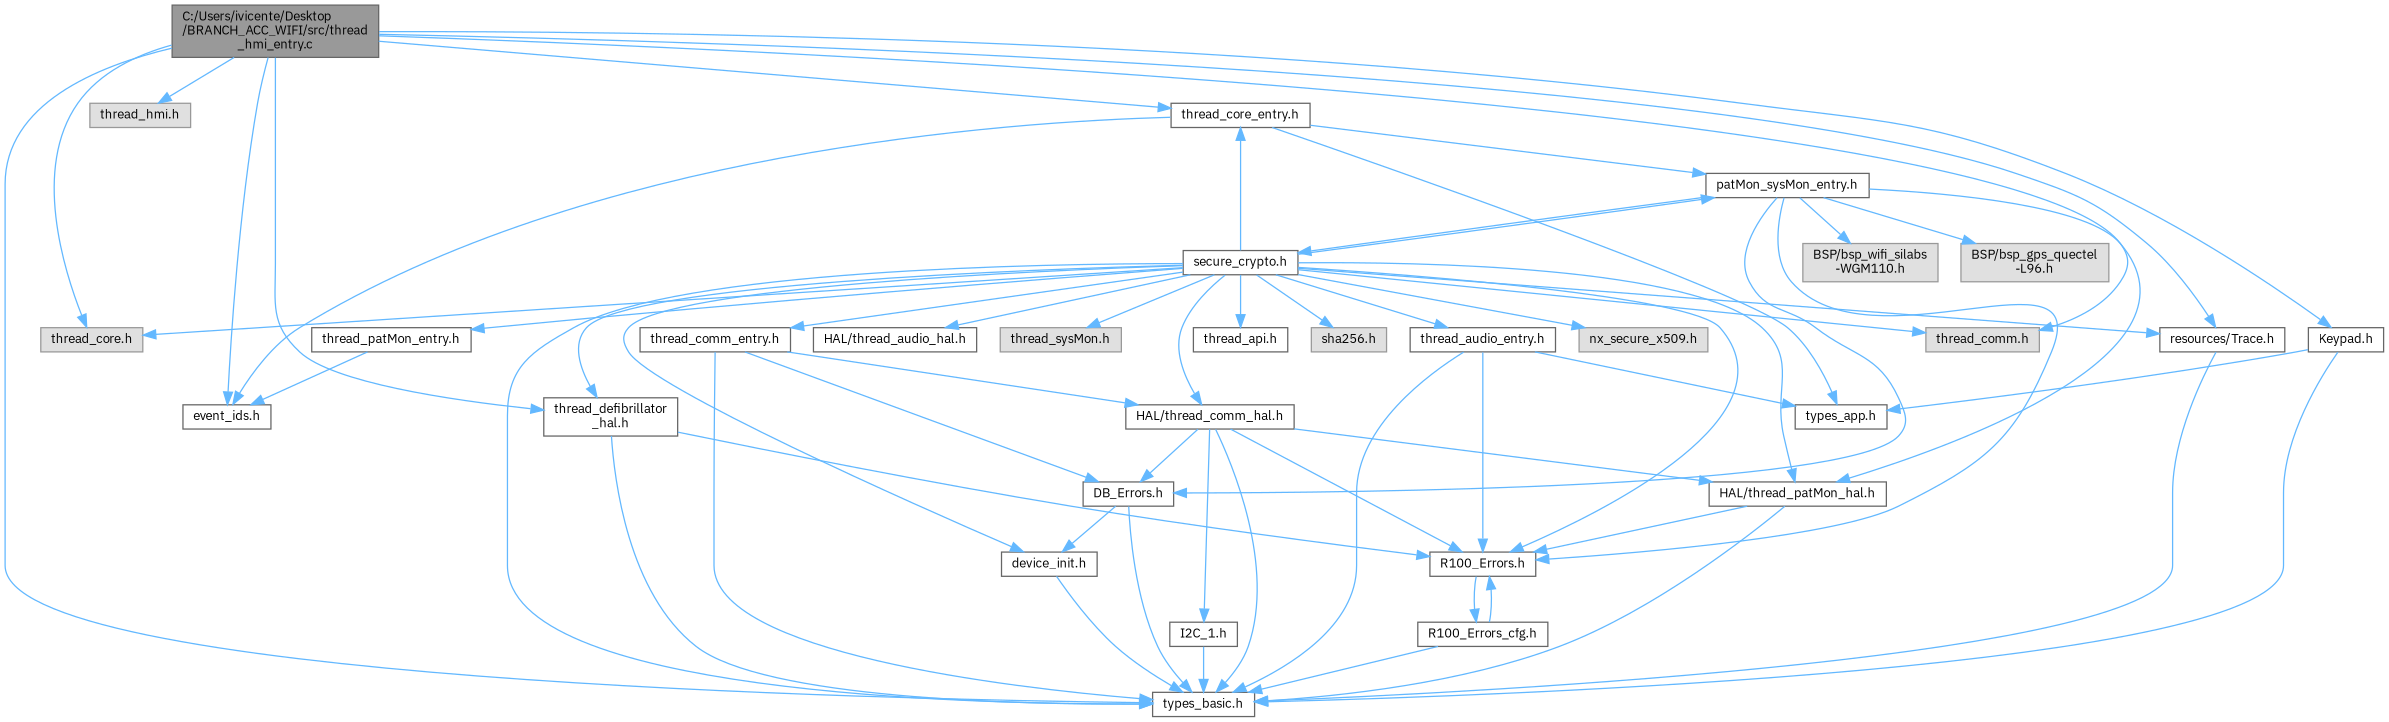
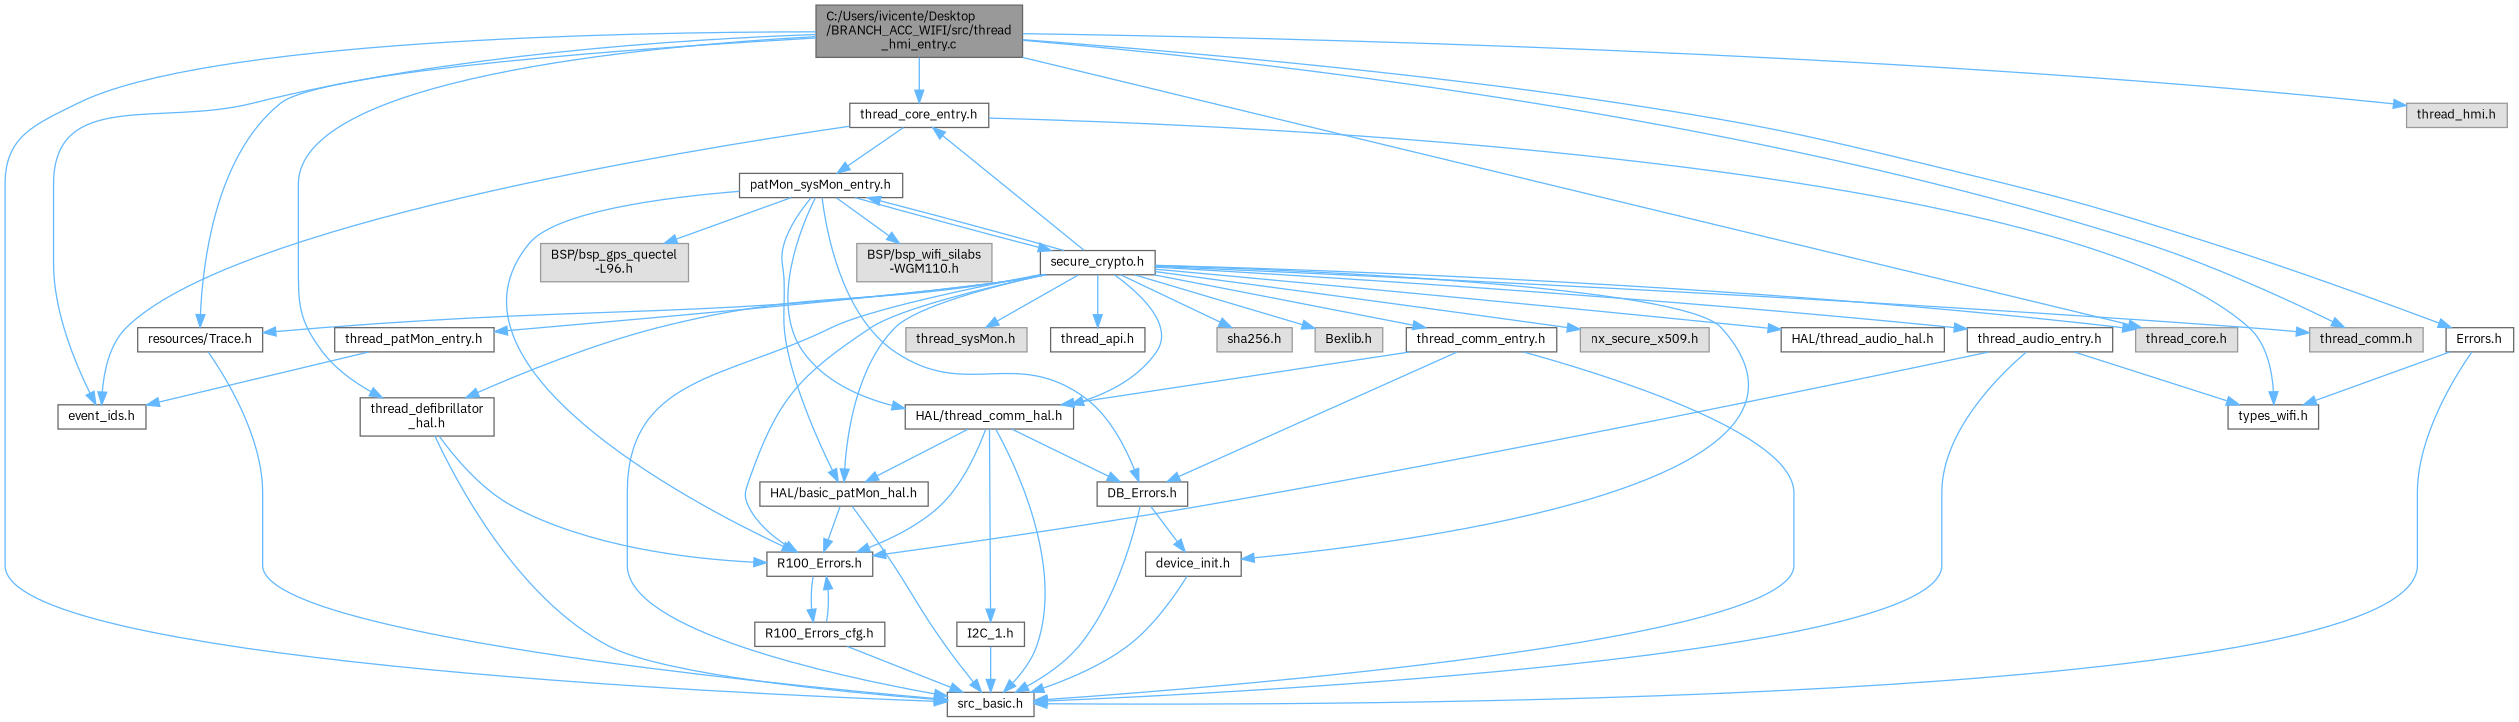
edge "patMon_sysMon_entry.h" -> "HAL/thread_comm_hal.h": added
node "Bexlib.h": added
node "Keypad.h": label "Keypad.h" -> "Errors.h"
node "types_app.h": label "types_app.h" -> "types_wifi.h"
node "HAL/thread_patMon_hal.h": label "HAL/thread_patMon_hal.h" -> "HAL/basic_patMon_hal.h"
node "types_basic.h": label "types_basic.h" -> "src_basic.h"
